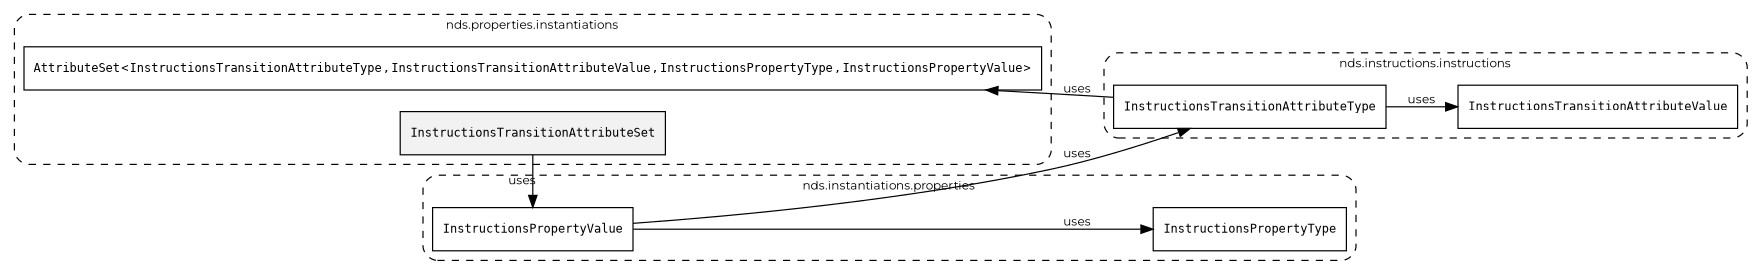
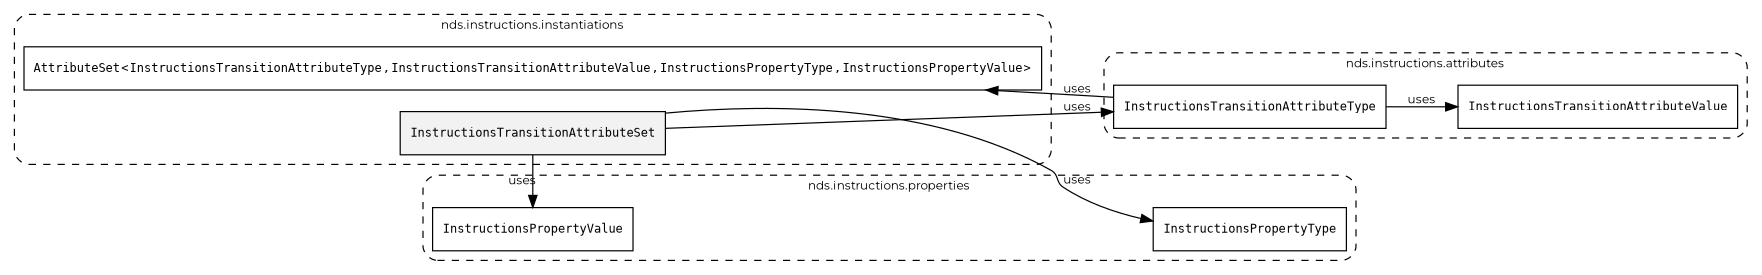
cluster "nds.properties.instantiations": label "nds.properties.instantiations" -> "nds.instructions.instantiations"
cluster "nds.instructions.instructions": label "nds.instructions.instructions" -> "nds.instructions.attributes"
cluster "nds.instantiations.properties": label "nds.instantiations.properties" -> "nds.instructions.properties"
edge "InstructionsPropertyValue" -> "InstructionsTransitionAttributeType": now "InstructionsTransitionAttributeSet" -> "InstructionsTransitionAttributeType"
edge "InstructionsPropertyValue" -> "InstructionsPropertyType": now "InstructionsTransitionAttributeSet" -> "InstructionsPropertyType"
